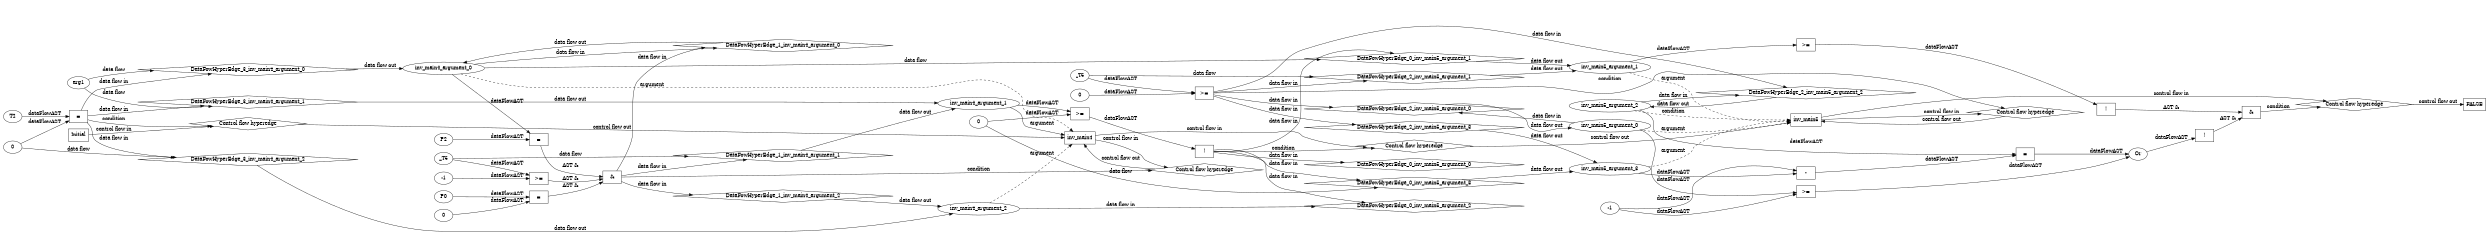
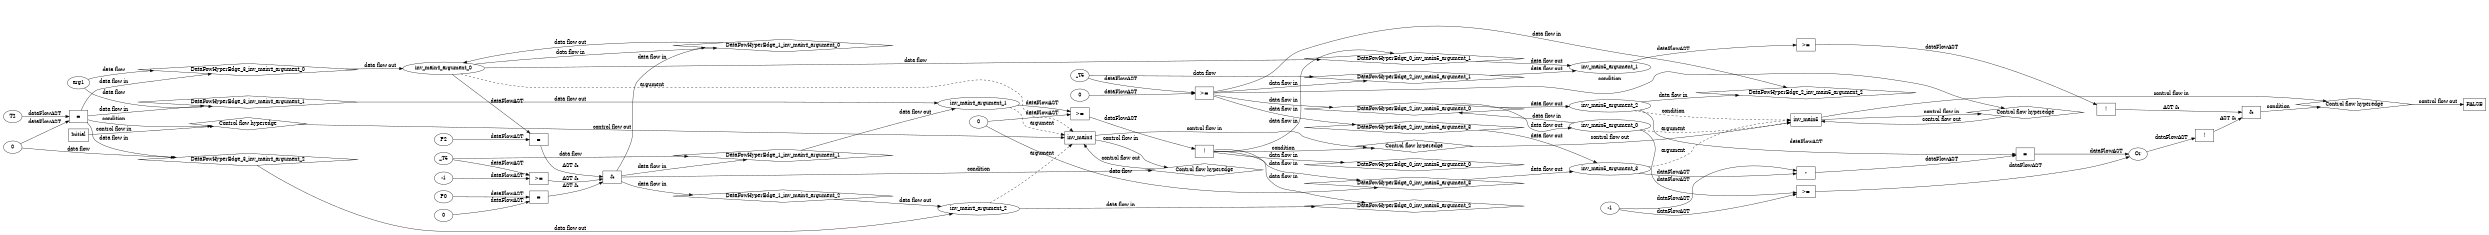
edge "DataFowHyperEdge_2_inv_main5_argument_2" -> "inv_main5_argument_2": now "DataFowHyperEdge_2_inv_main5_argument_0" -> "inv_main5_argument_2"
edge "inv_main5_argument_1" -> "inv_main5": removed, label "argument"
edge "inv_main4_argument_1" -> "inv_main4": style solid -> dashed
